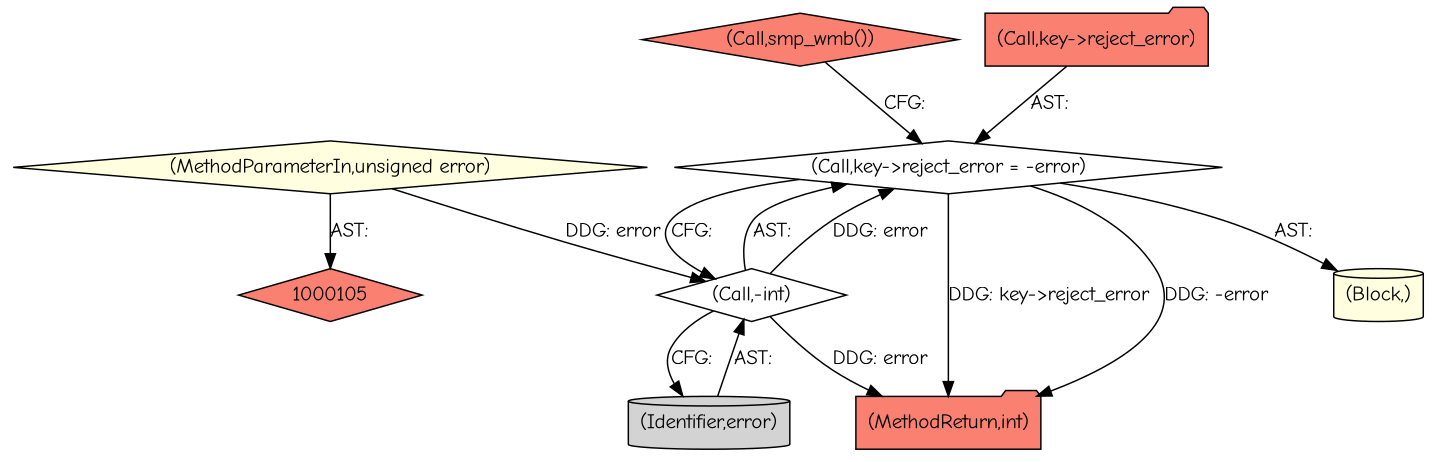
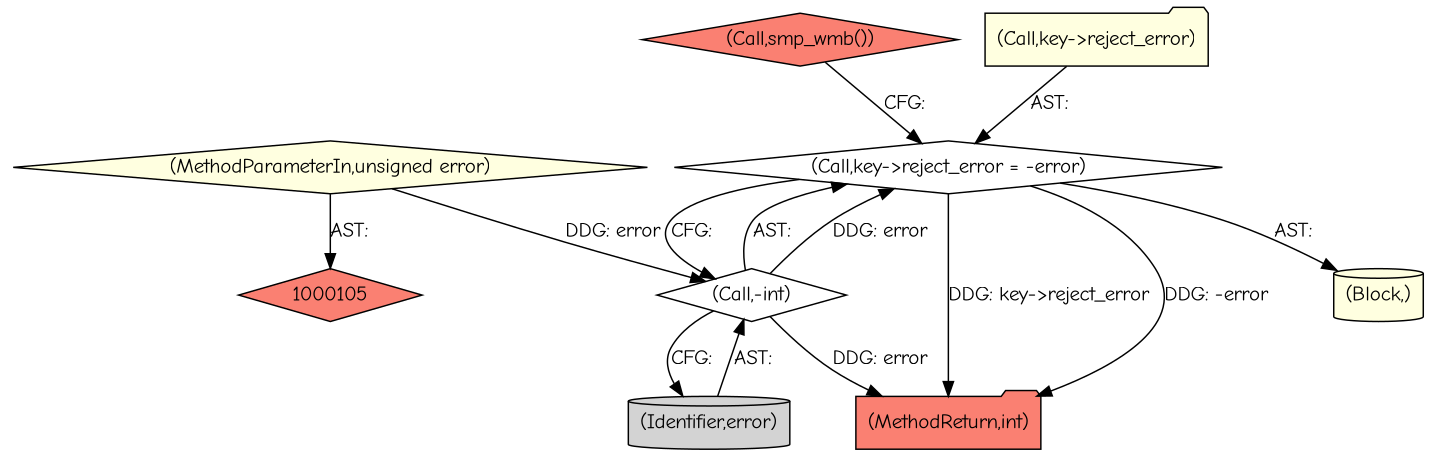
node "(Call,key->reject_error)": fillcolor salmon -> lightyellow
